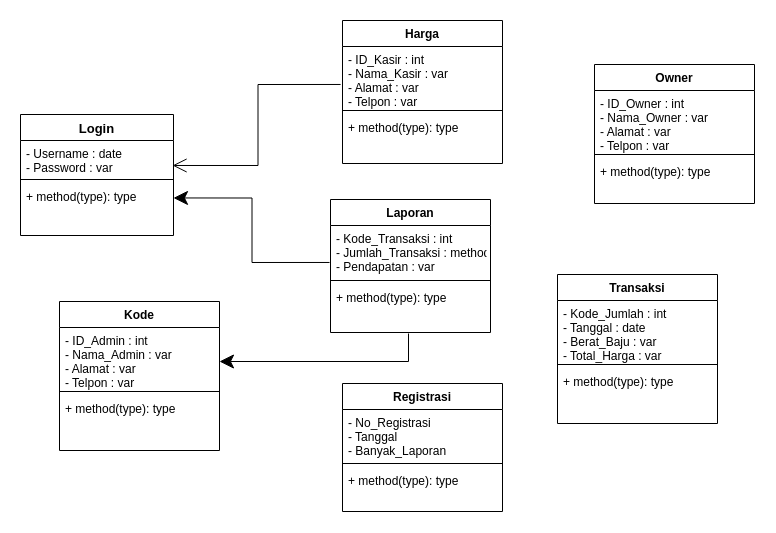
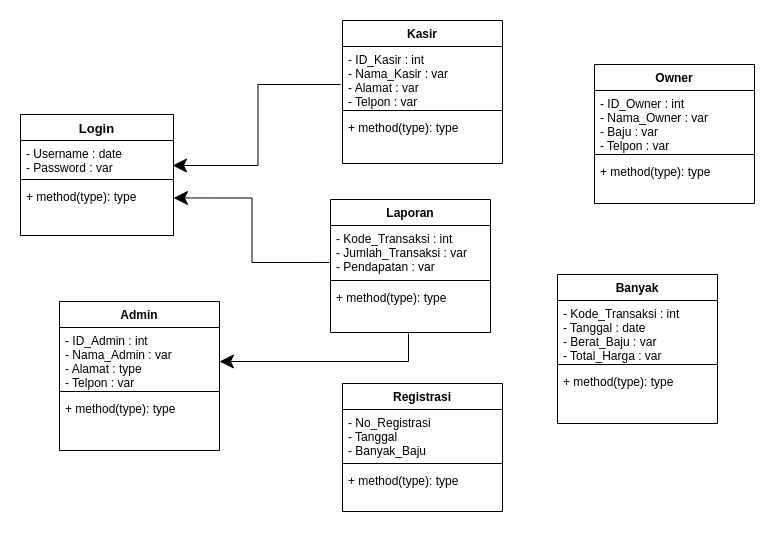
node "Harga": label "Harga" -> "Kasir"
node "- ID_Owner : int - Nama_Owner : var - Alamat : var - Telpon : var": label "- ID_Owner : int - Nama_Owner : var - Alamat : var - Telpon : var" -> "- ID_Owner : int - Nama_Owner : var - Baju : var - Telpon : var"
edge "- ID_Kasir : int - Nama_Kasir : var - Alamat : var - Telpon : var" -> "- Username : date - Password : var": arrowhead open -> classic
node "- Kode_Transaksi : int - Jumlah_Transaksi : method - Pendapatan : var": label "- Kode_Transaksi : int - Jumlah_Transaksi : method - Pendapatan : var" -> "- Kode_Transaksi : int - Jumlah_Transaksi : var - Pendapatan : var"
node "Transaksi": label "Transaksi" -> "Banyak"
node "- Kode_Jumlah : int - Tanggal : date - Berat_Baju : var - Total_Harga : var": label "- Kode_Jumlah : int - Tanggal : date - Berat_Baju : var - Total_Harga : var" -> "- Kode_Transaksi : int - Tanggal : date - Berat_Baju : var - Total_Harga : var"
node "Kode": label "Kode" -> "Admin"
node "- ID_Admin : int - Nama_Admin : var - Alamat : var - Telpon : var": label "- ID_Admin : int - Nama_Admin : var - Alamat : var - Telpon : var" -> "- ID_Admin : int - Nama_Admin : var - Alamat : type - Telpon : var"
node "- No_Registrasi - Tanggal - Banyak_Laporan": label "- No_Registrasi - Tanggal - Banyak_Laporan" -> "- No_Registrasi - Tanggal - Banyak_Baju"
